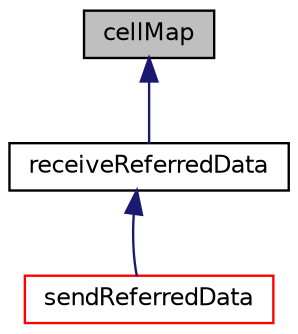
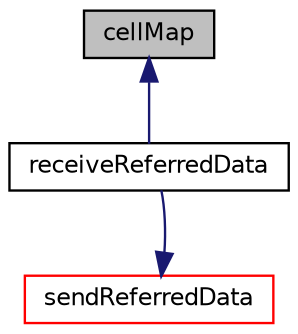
edge "sendReferredData" -> "receiveReferredData": reversed
